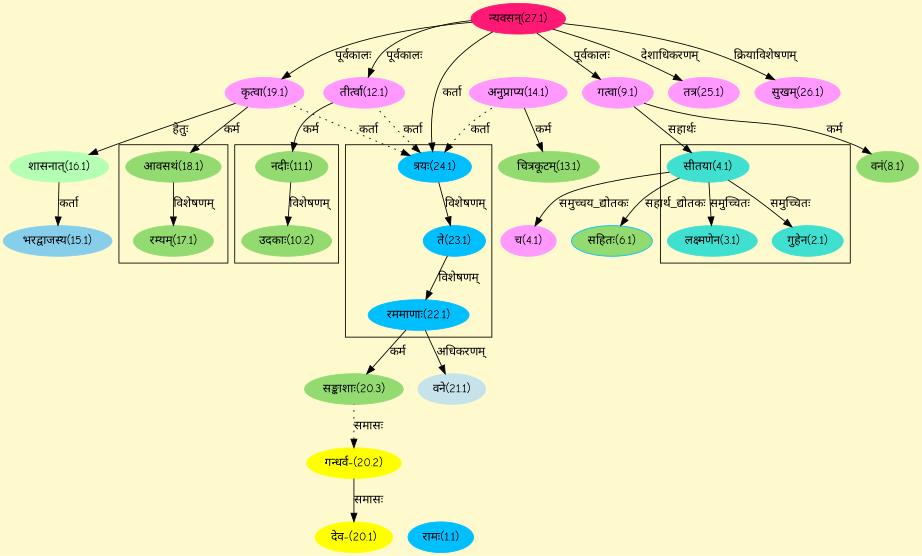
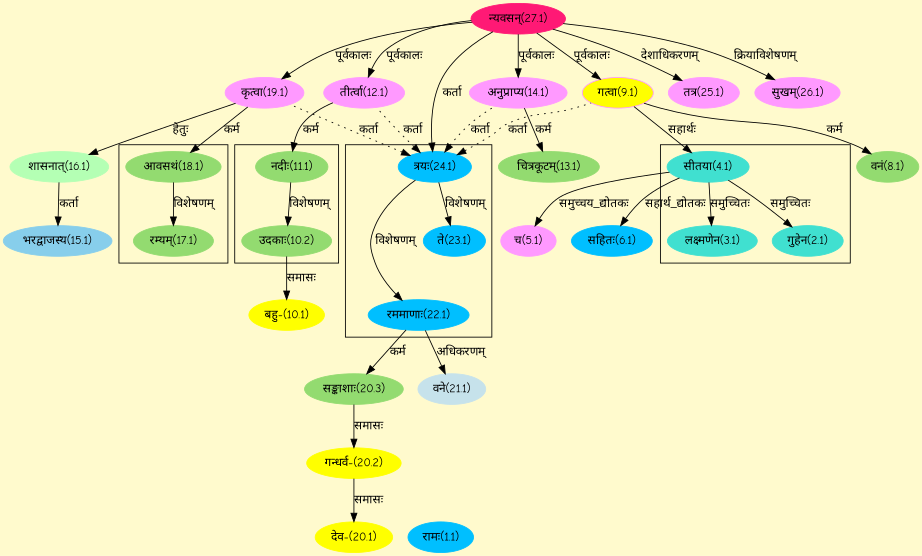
edge "न्यवसन्(27.1)" -> "अनुप्राप्य(14.1)": added, label "पूर्वकालः"
node "गत्वा(9.1)": fillcolor #ff99ff -> #ffff00
edge "गत्वा(9.1)" -> "त्रयः(24.1)": added, label "कर्ता"
node "च(4.1)": label "च(4.1)" -> "च(5.1)"
node "सहितः(6.1)": fillcolor #93db70 -> #00bfff
edge "ते(23.1)" -> "रममाणाः(22.1)": now "त्रयः(24.1)" -> "रममाणाः(22.1)"
node "बहु-(10.1)": added
edge "सङ्काशाः(20.3)" -> "गन्धर्व-(20.2)": style dotted -> solid
